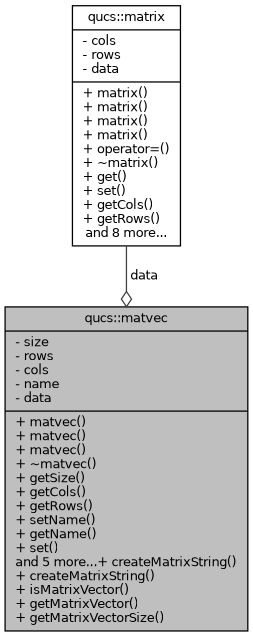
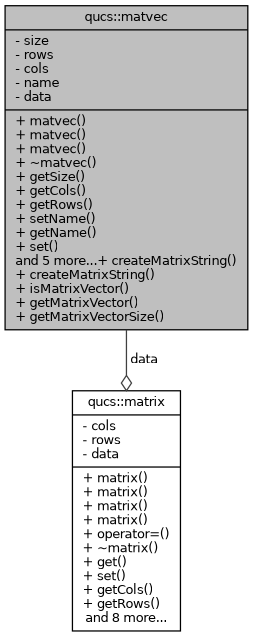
edge "qucs::matrix" -> "qucs::matvec": reversed
